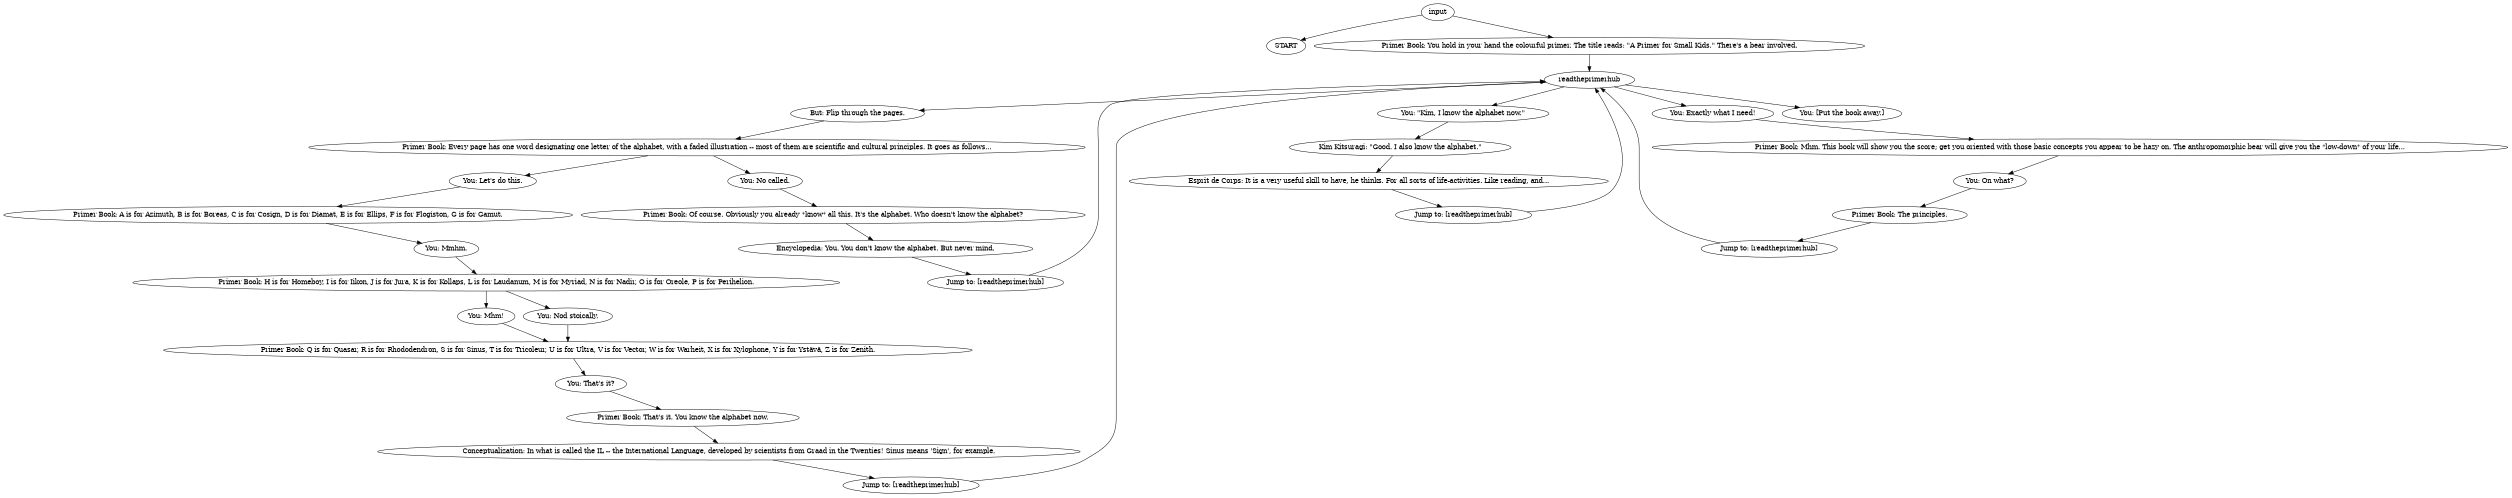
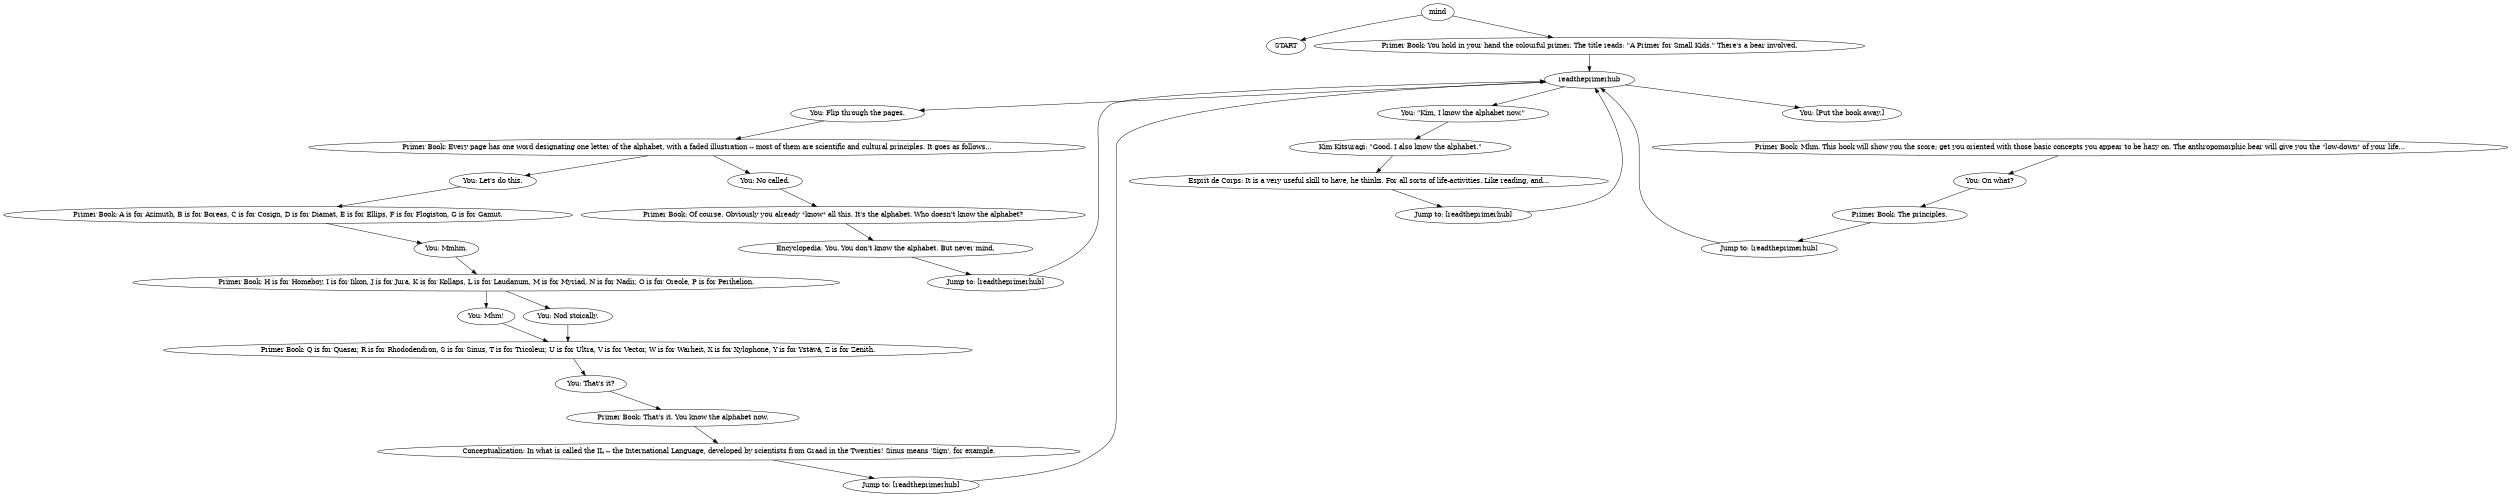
node "input": label "input" -> "mind"
node "But: Flip through the pages.": label "But: Flip through the pages." -> "You: Flip through the pages."
node "You: Exactly what I need!": removed
